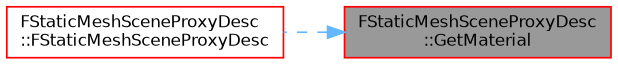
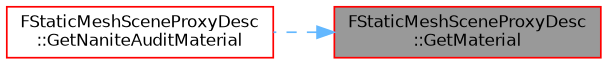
node "FStaticMeshSceneProxyDesc ::FStaticMeshSceneProxyDesc": label "FStaticMeshSceneProxyDesc ::FStaticMeshSceneProxyDesc" -> "FStaticMeshSceneProxyDesc ::GetNaniteAuditMaterial"
